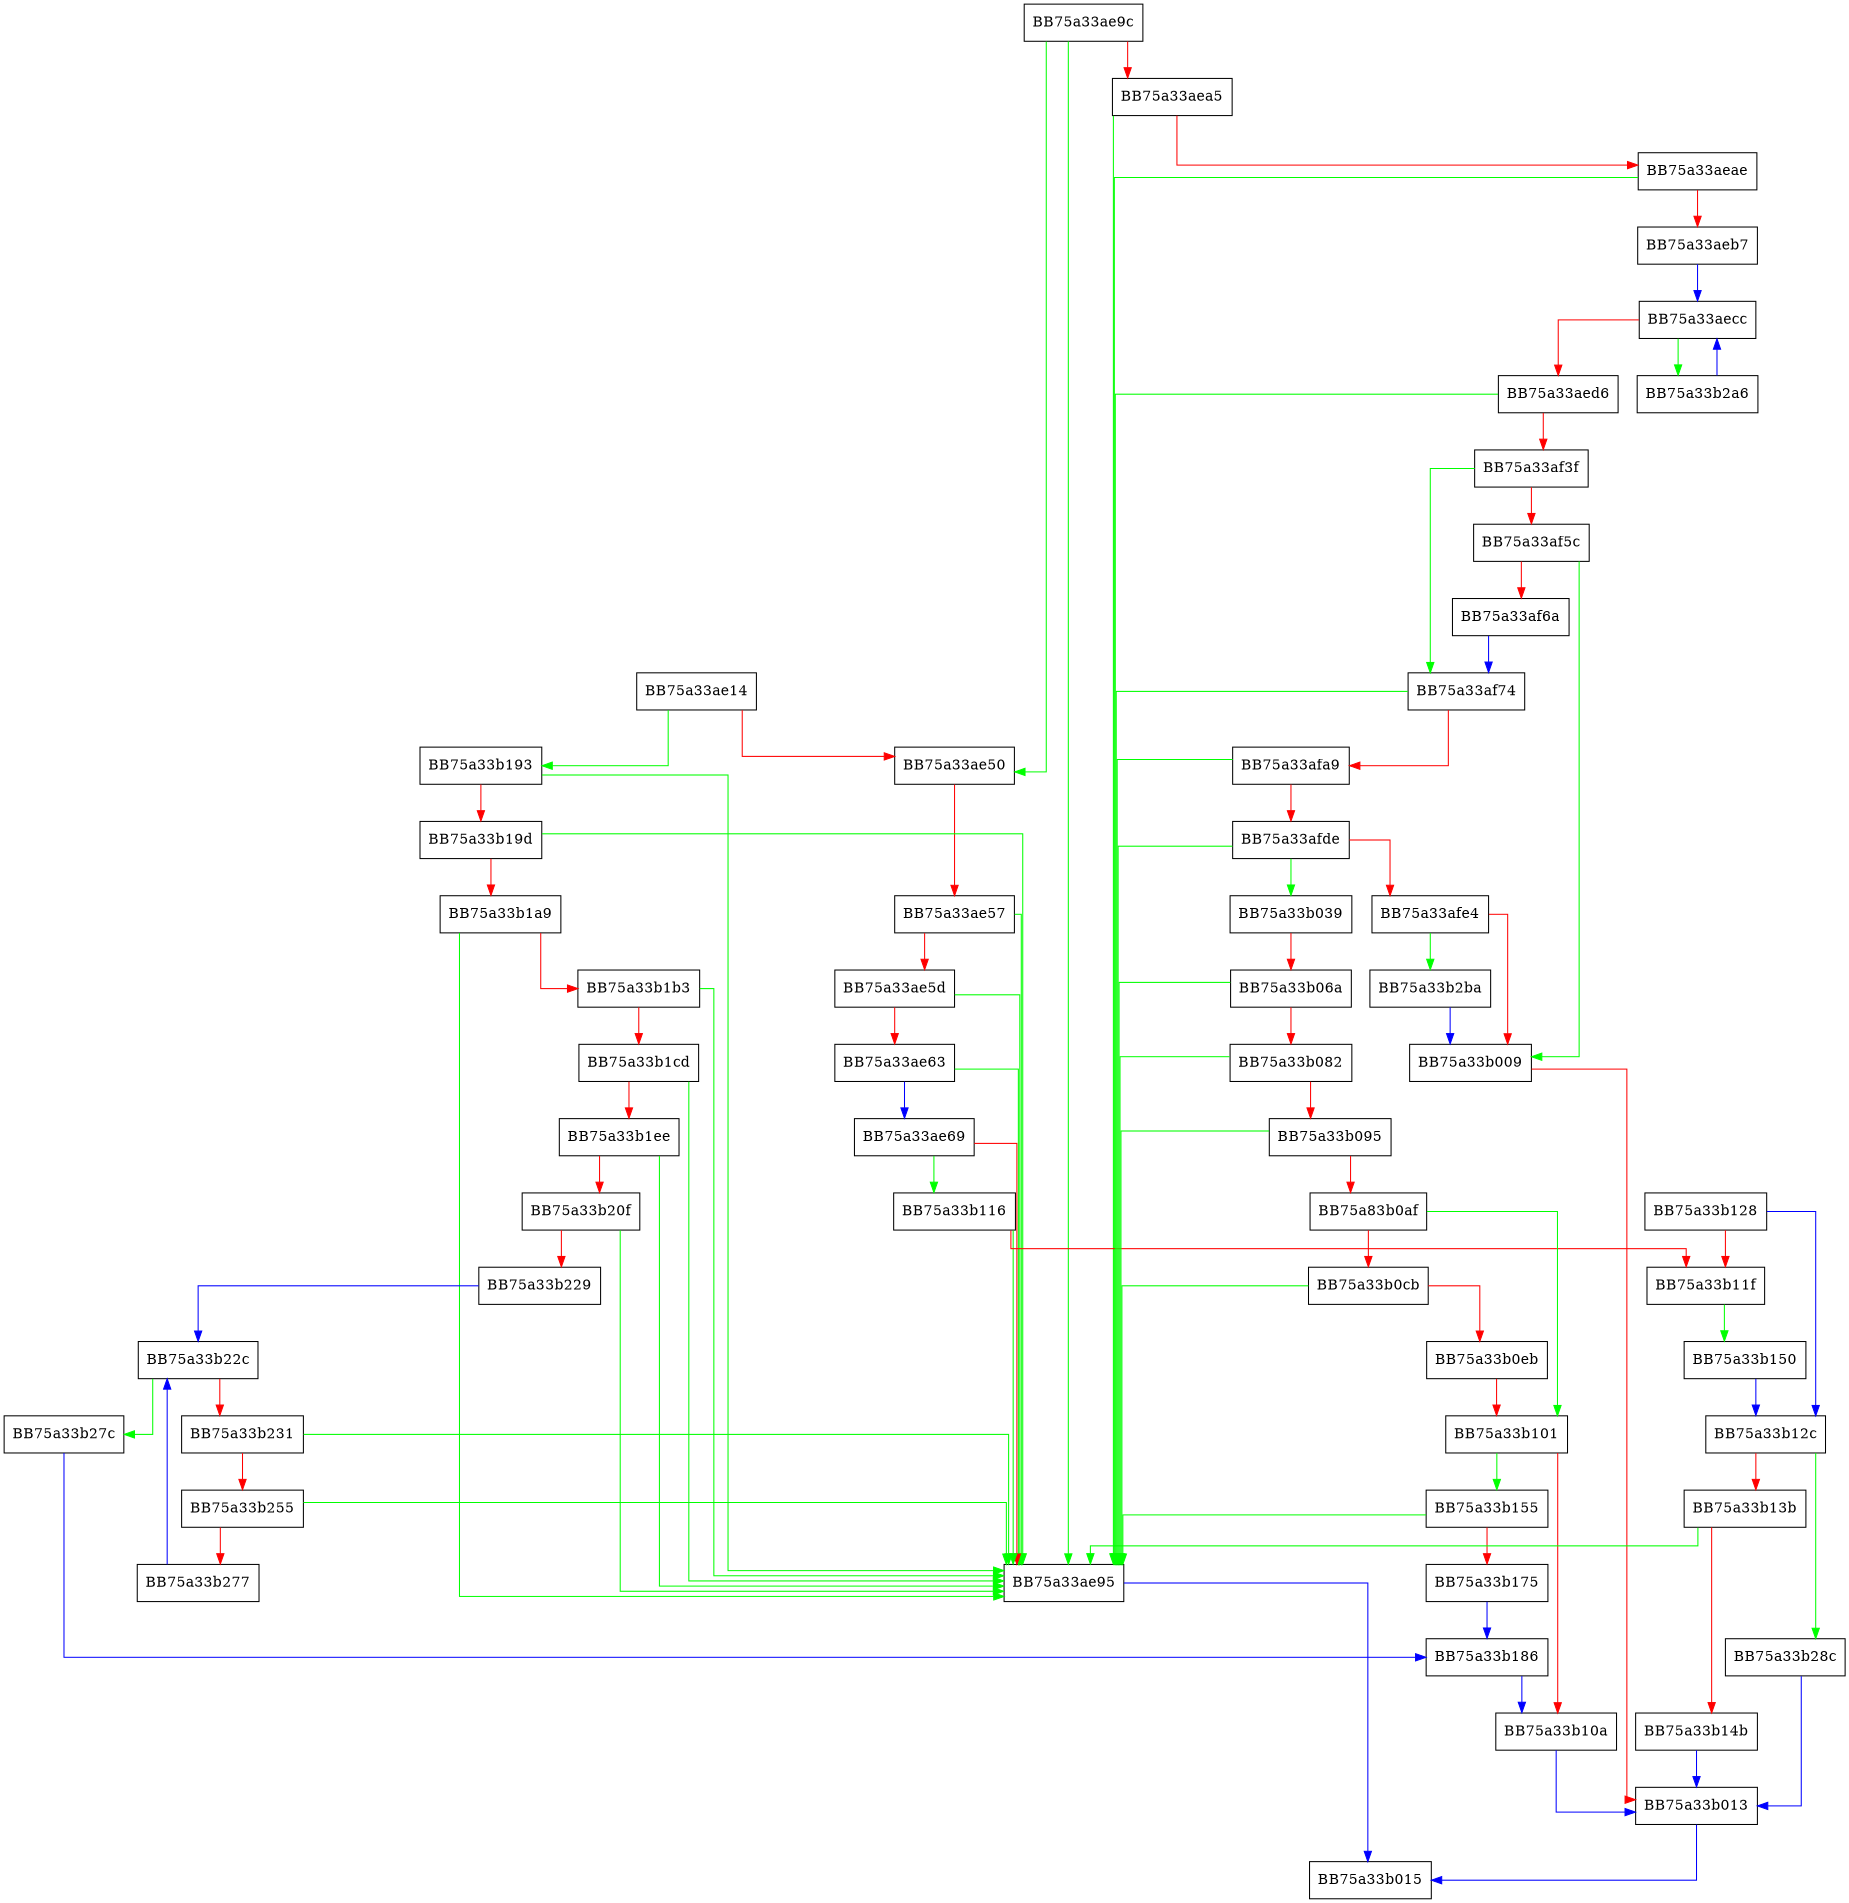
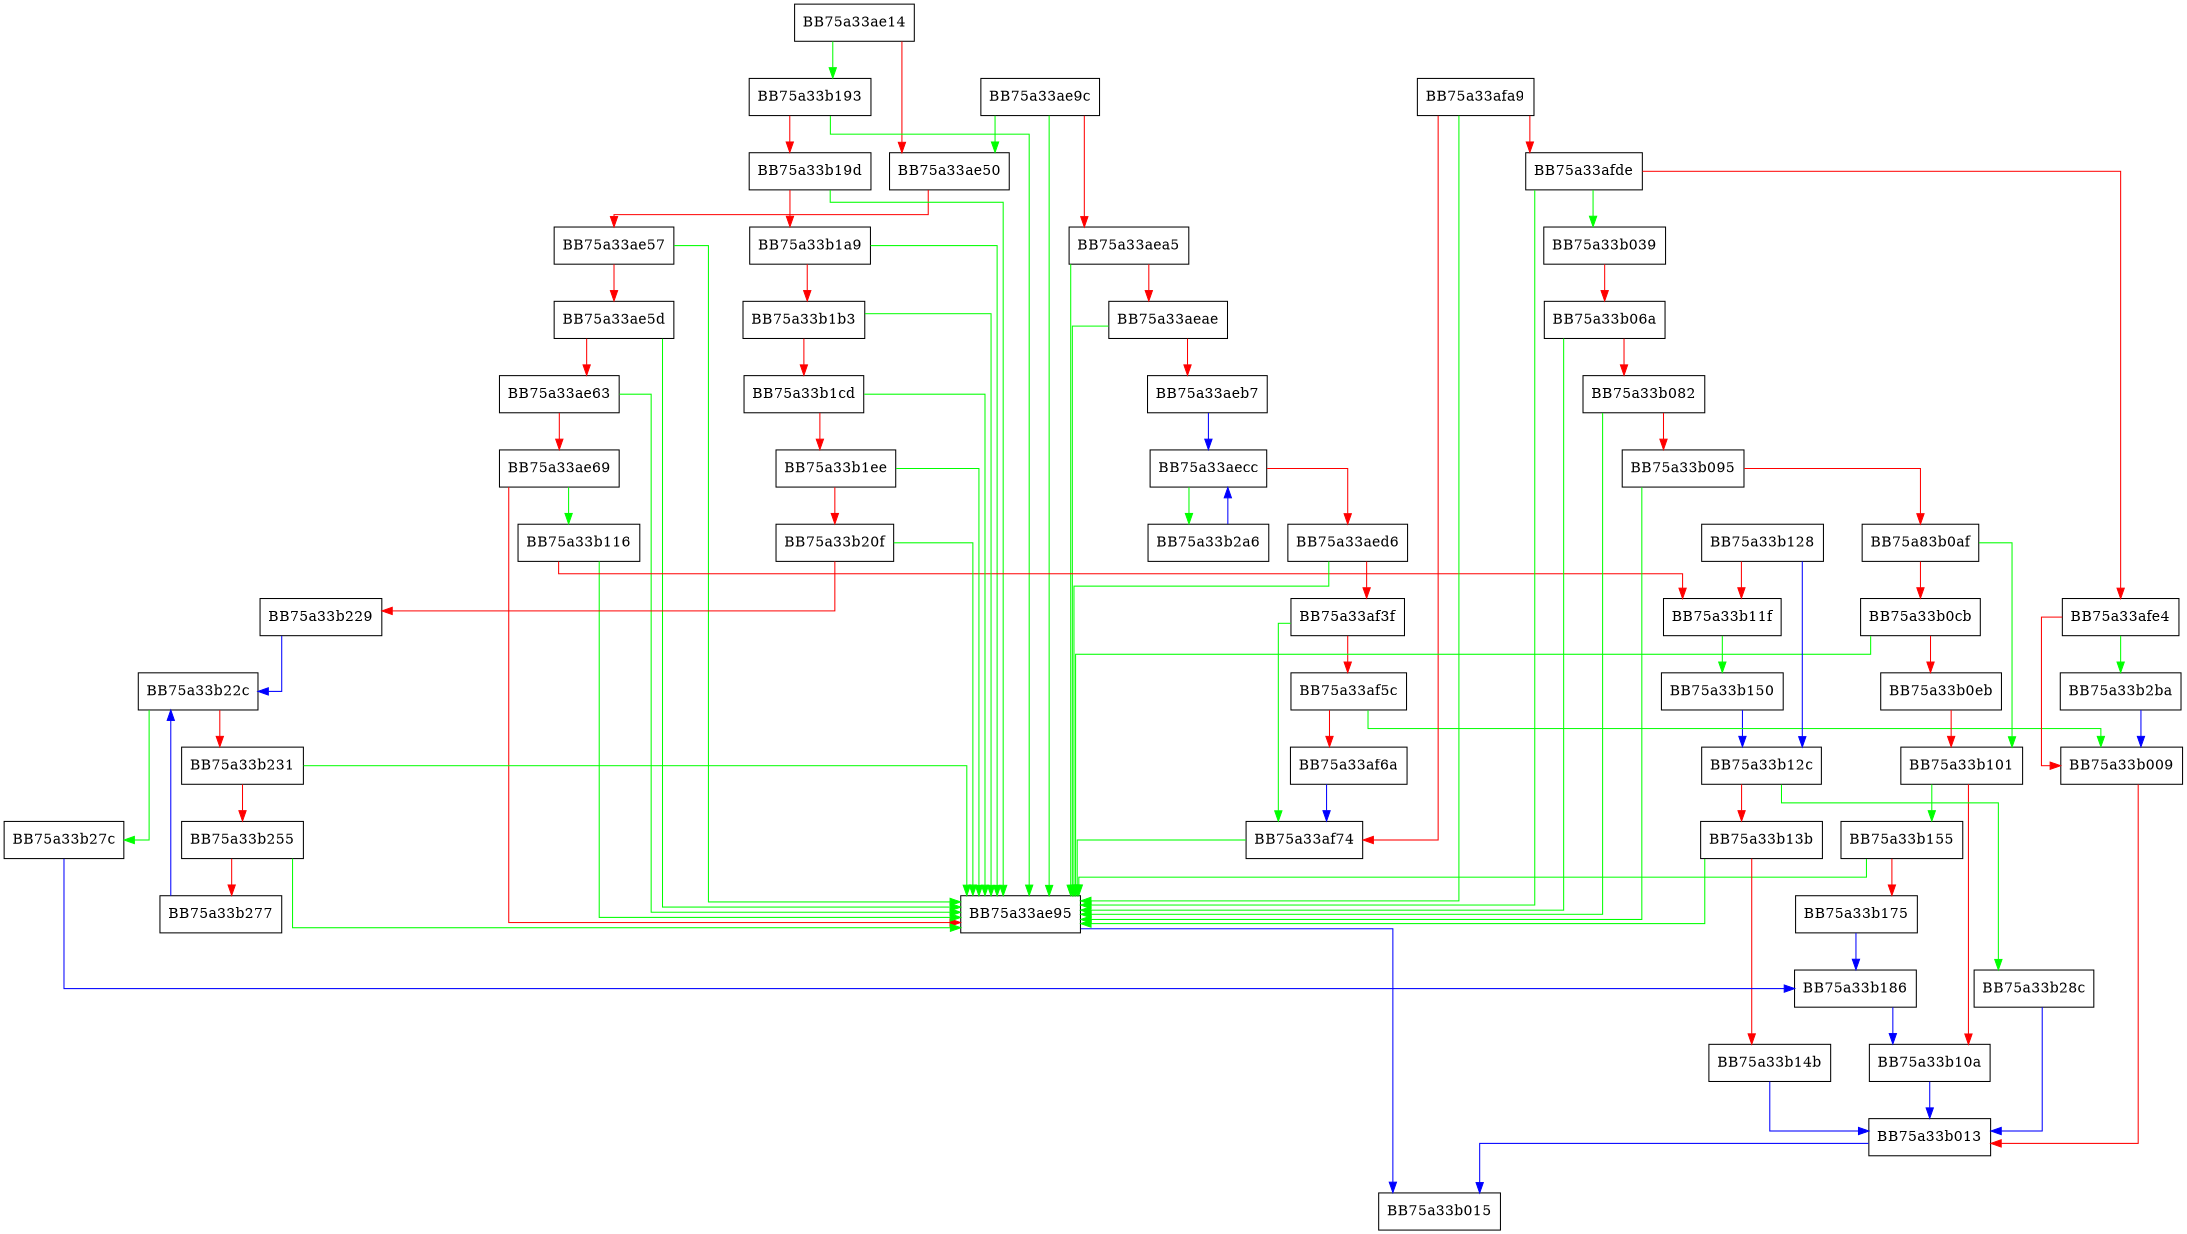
edge "BB75a33af74" -> "BB75a33afa9": reversed
edge "BB75a33ae63" -> "BB75a33ae69": color blue -> red
